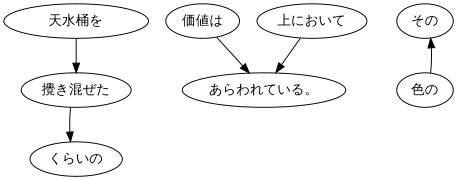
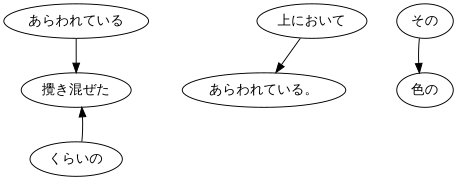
node "天水桶を": label "天水桶を" -> "あらわれている"
node "価値は": removed
edge "色の" -> "その": reversed
edge "攪き混ぜた" -> "くらいの": reversed
